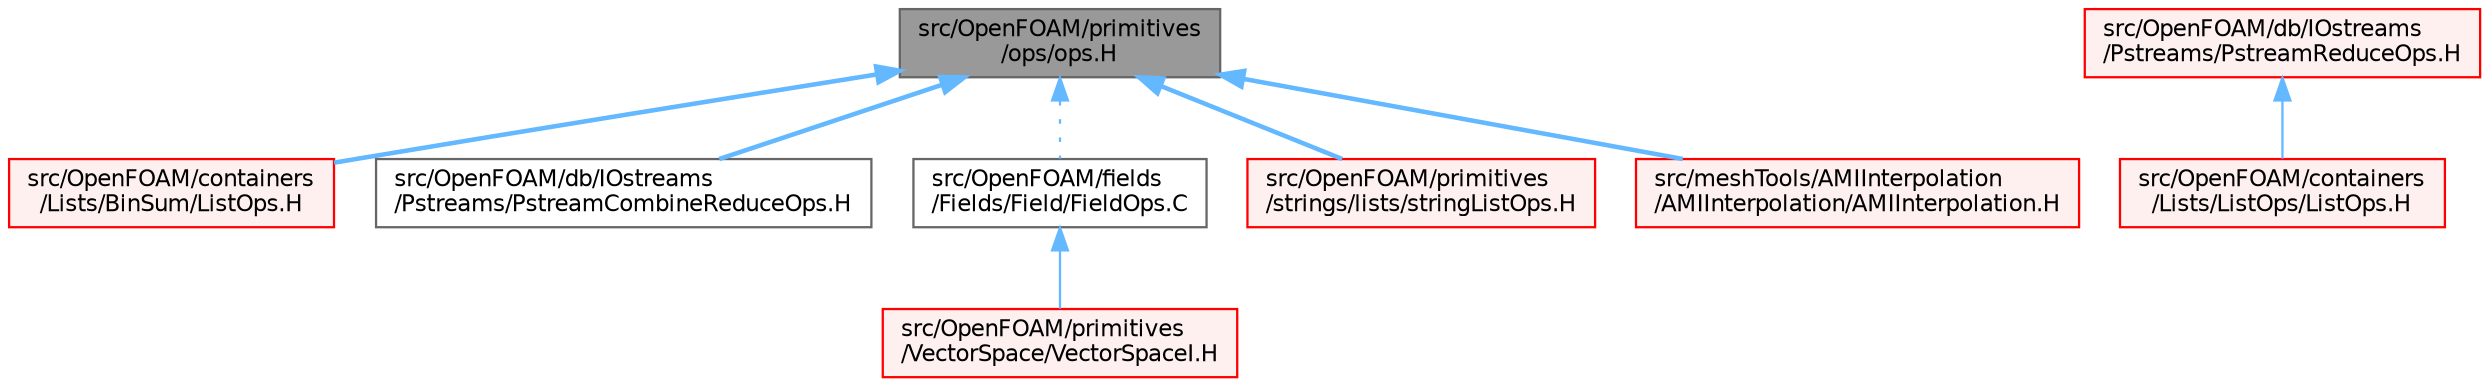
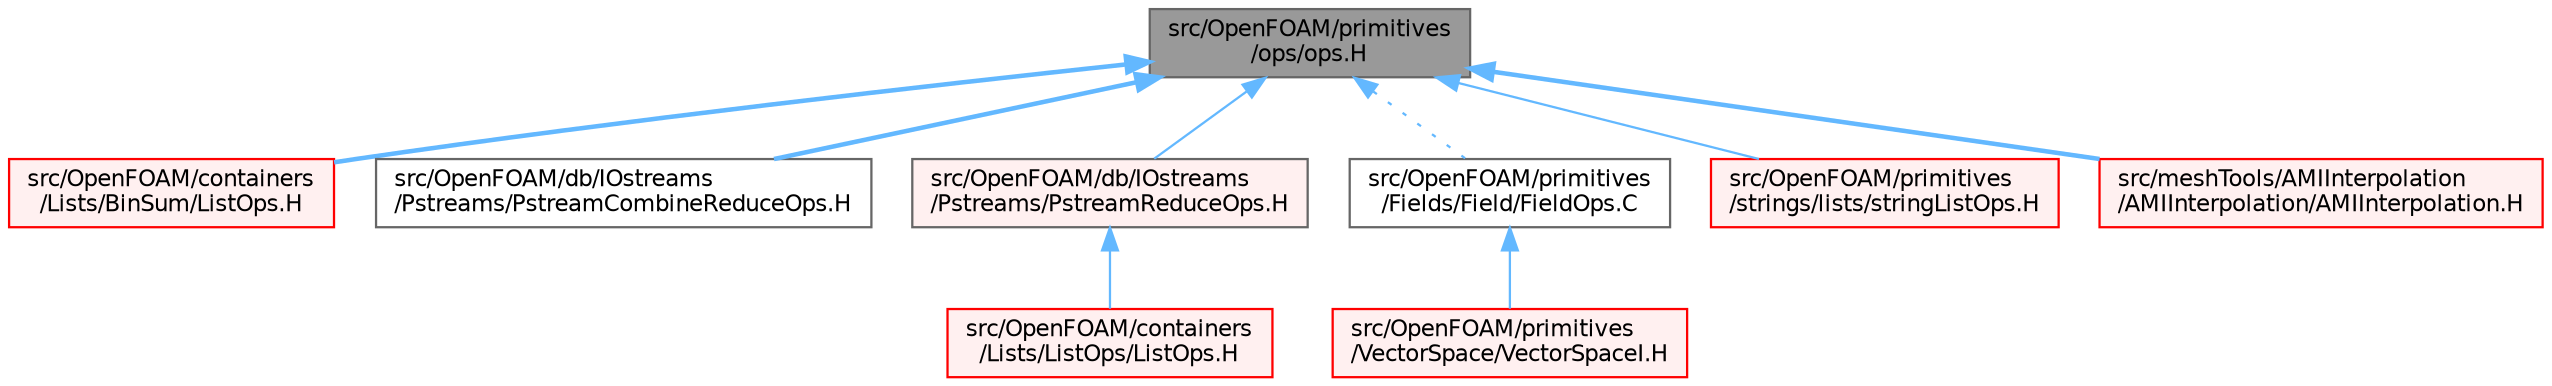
node "src/OpenFOAM/db/IOstreams /Pstreams/PstreamReduceOps.H": color red -> grey40
edge "src/OpenFOAM/primitives /strings/lists/stringListOps.H" -> "src/OpenFOAM/primitives /ops/ops.H": style bold -> solid
edge "src/OpenFOAM/db/IOstreams /Pstreams/PstreamReduceOps.H" -> "src/OpenFOAM/primitives /ops/ops.H": added
node "src/OpenFOAM/fields /Fields/Field/FieldOps.C": label "src/OpenFOAM/fields /Fields/Field/FieldOps.C" -> "src/OpenFOAM/primitives /Fields/Field/FieldOps.C"
